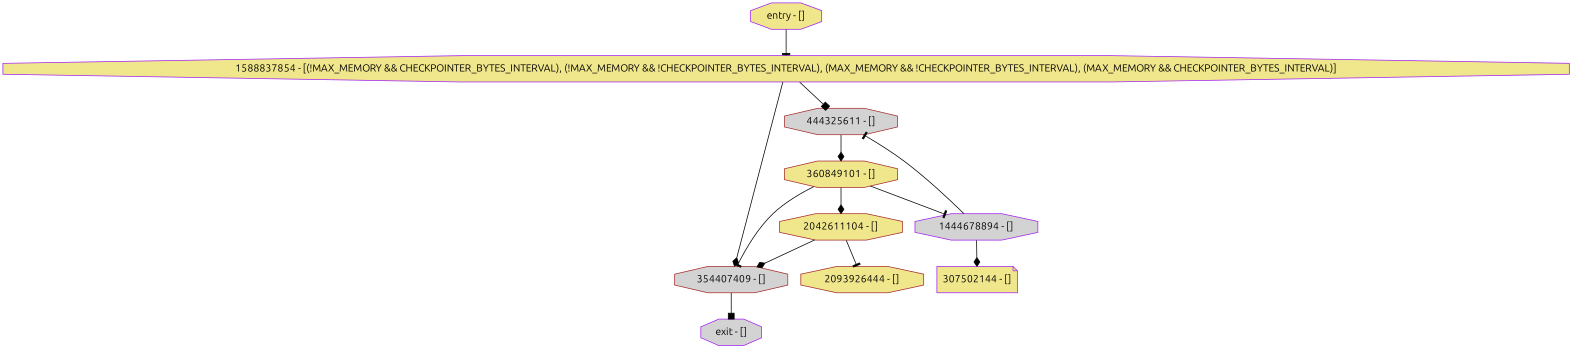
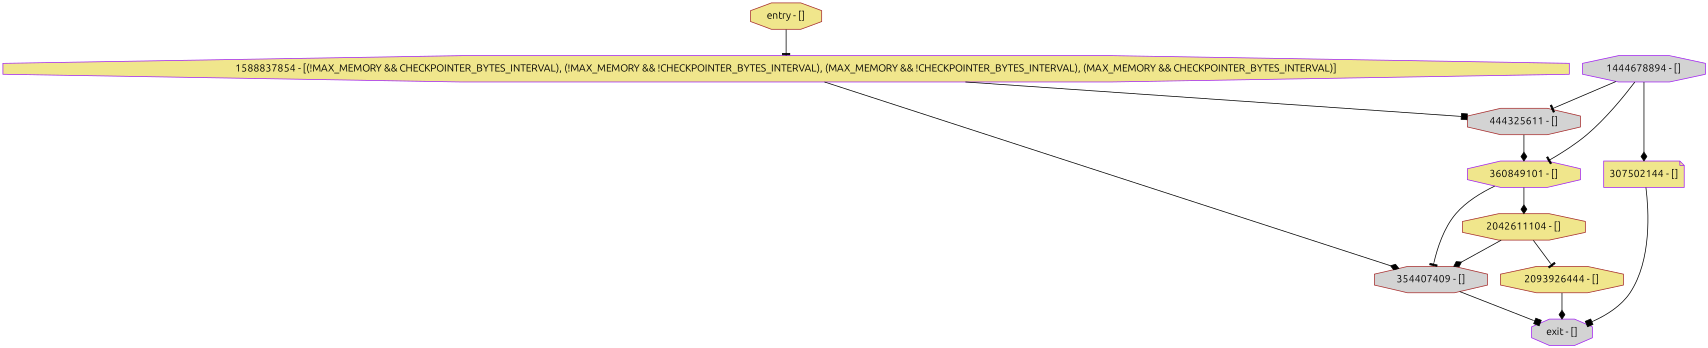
node "entry - []": color purple -> brown
node "360849101 - []": color brown -> purple
edge "360849101 - []" -> "1444678894 - []": reversed
edge "307502144 - []" -> "exit - []": added
edge "2093926444 - []" -> "exit - []": added
